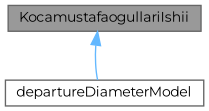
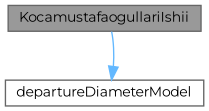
edge "departureDiameterModel" -> "KocamustafaogullariIshii": reversed
